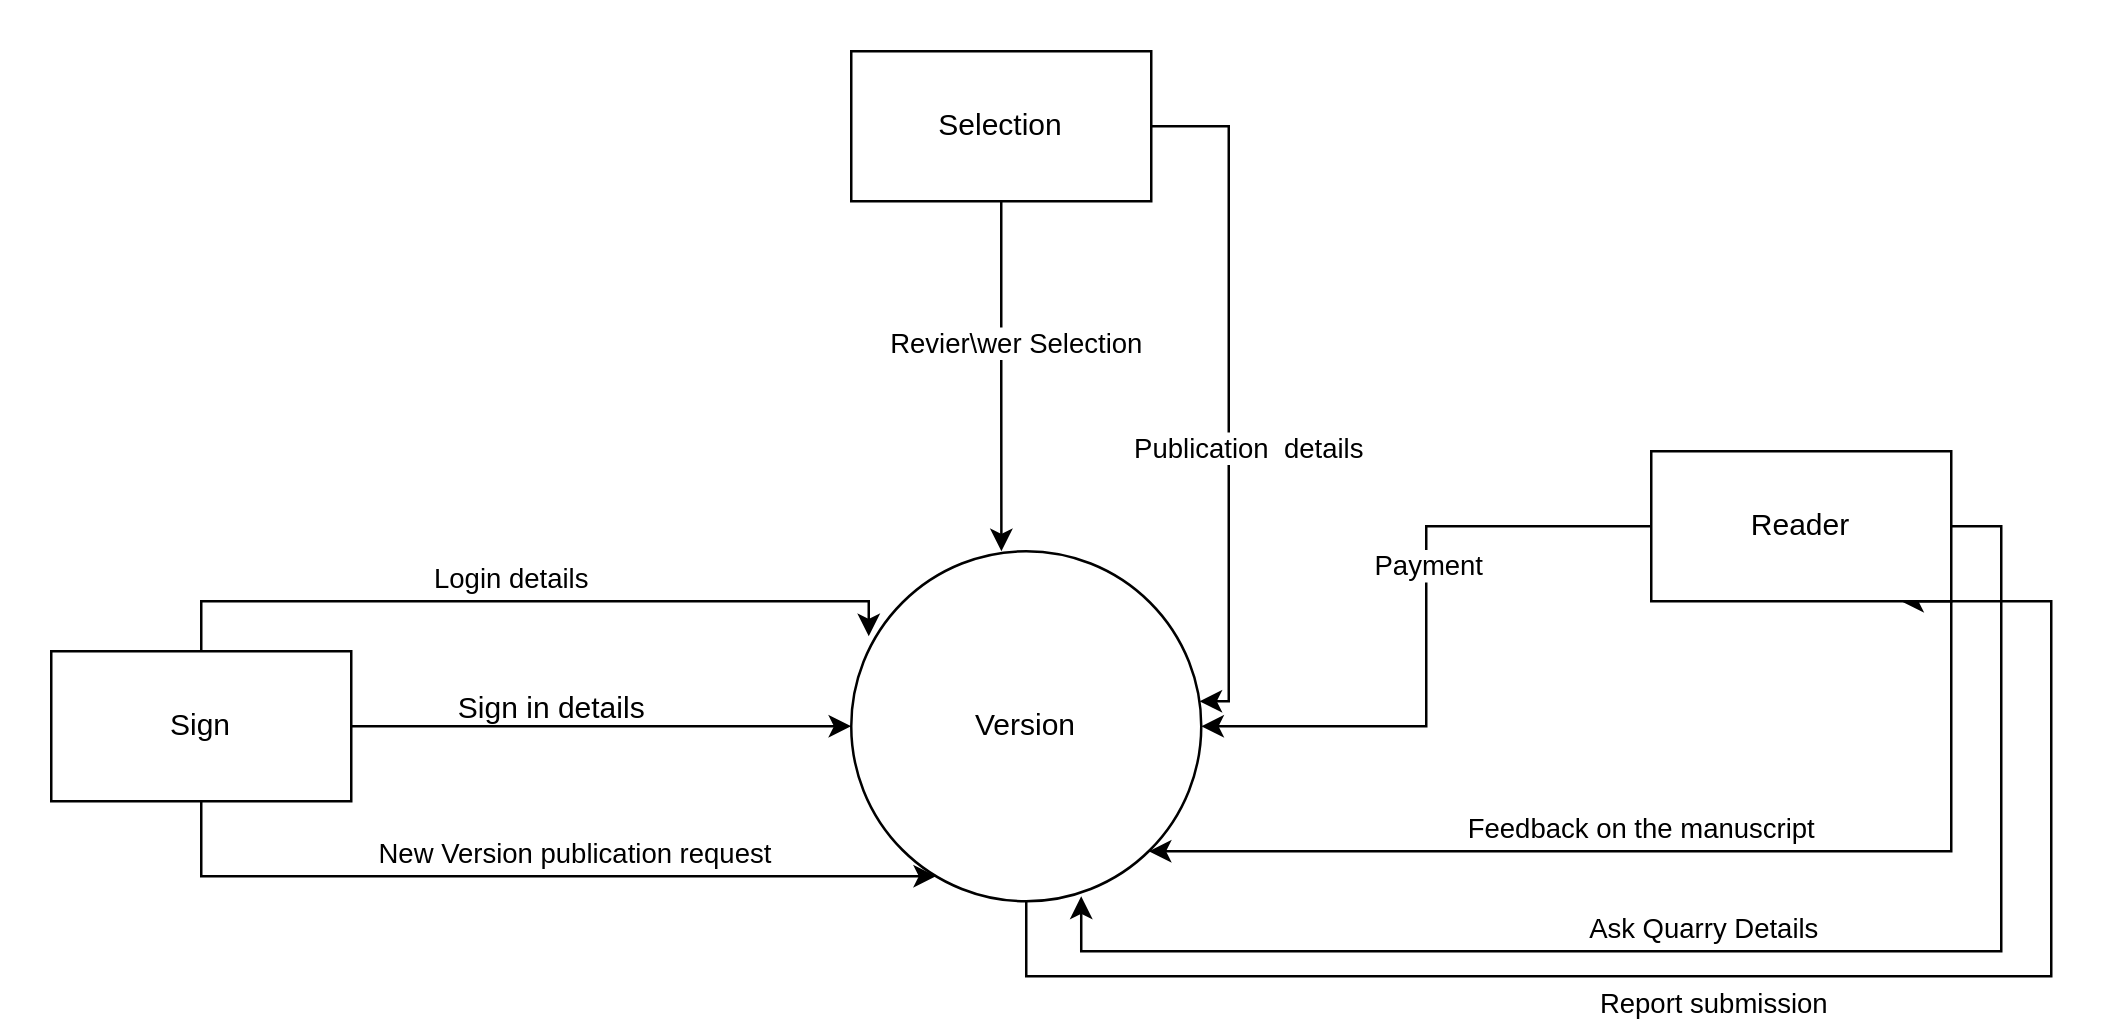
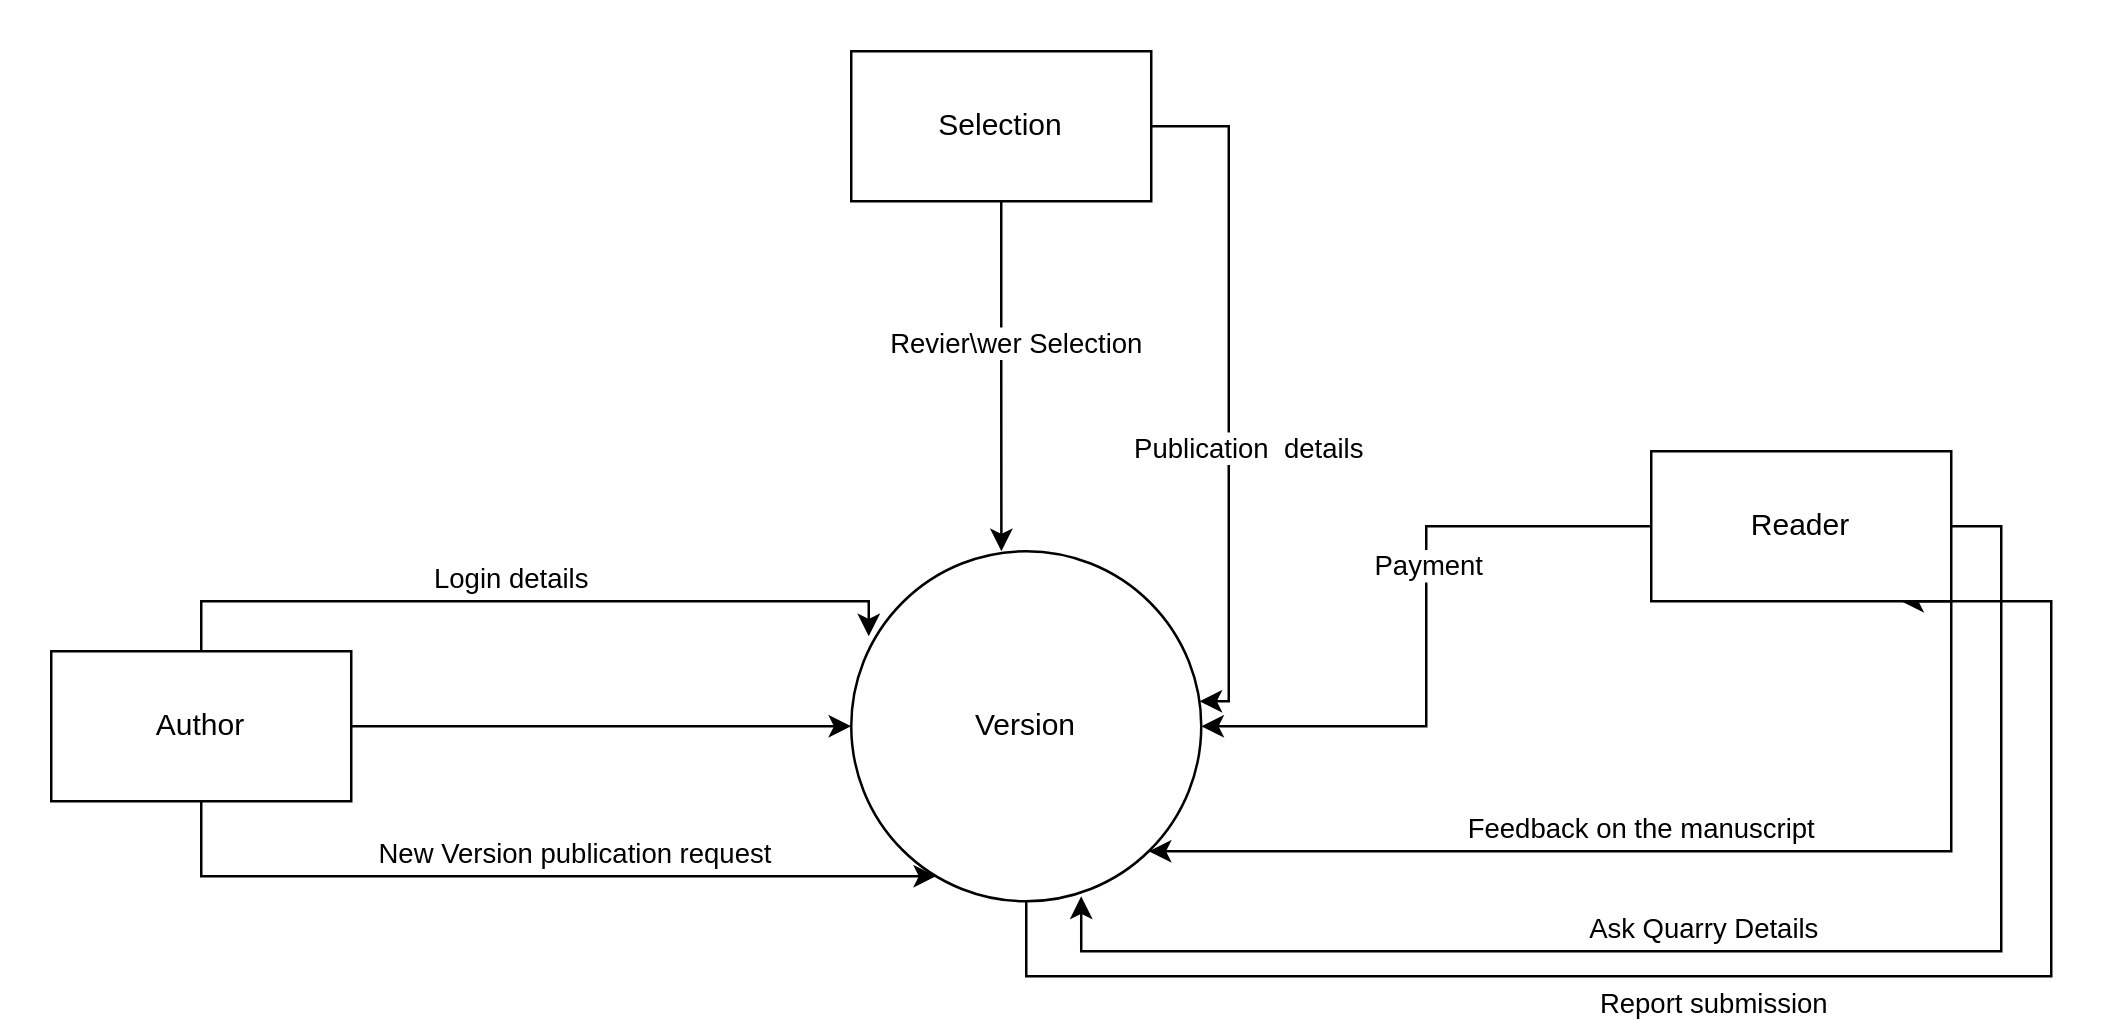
node "Sign in details": removed
node "Sign": label "Sign" -> "Author"
